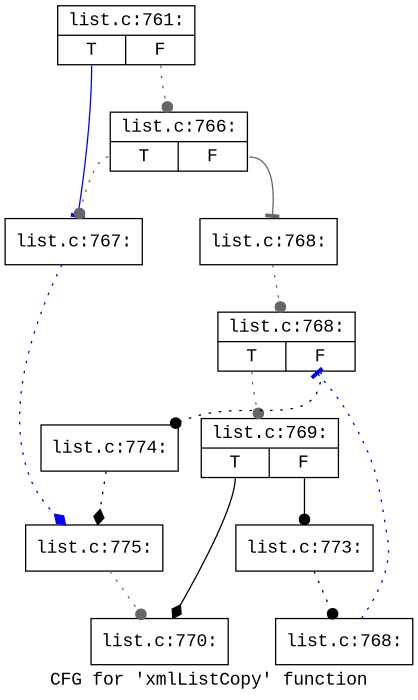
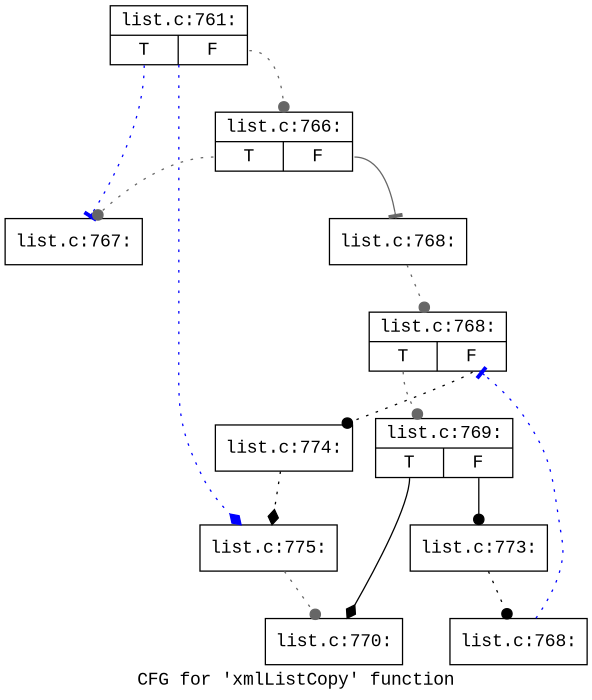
edge "list.c:761:" -> "list.c:767:": style solid -> dotted
edge "list.c:767:" -> "list.c:775:": now "list.c:761:" -> "list.c:775:"
